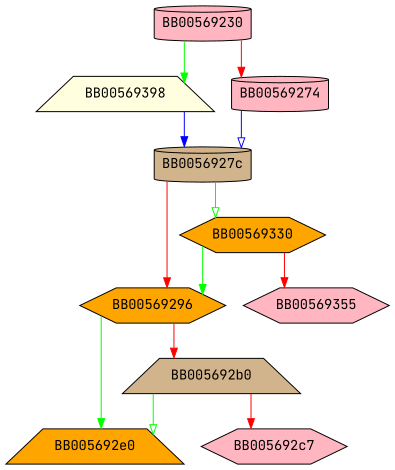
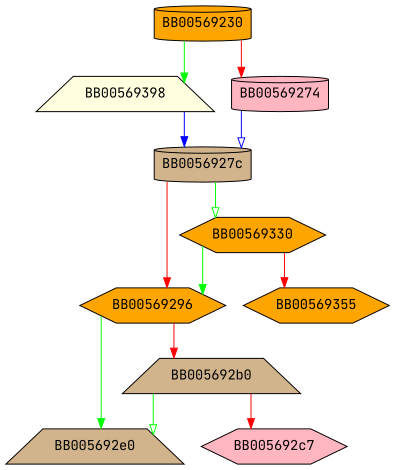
node "BB00569230": fillcolor lightpink -> orange
node "BB00569355": fillcolor lightpink -> orange
node "BB005692e0": fillcolor orange -> tan
